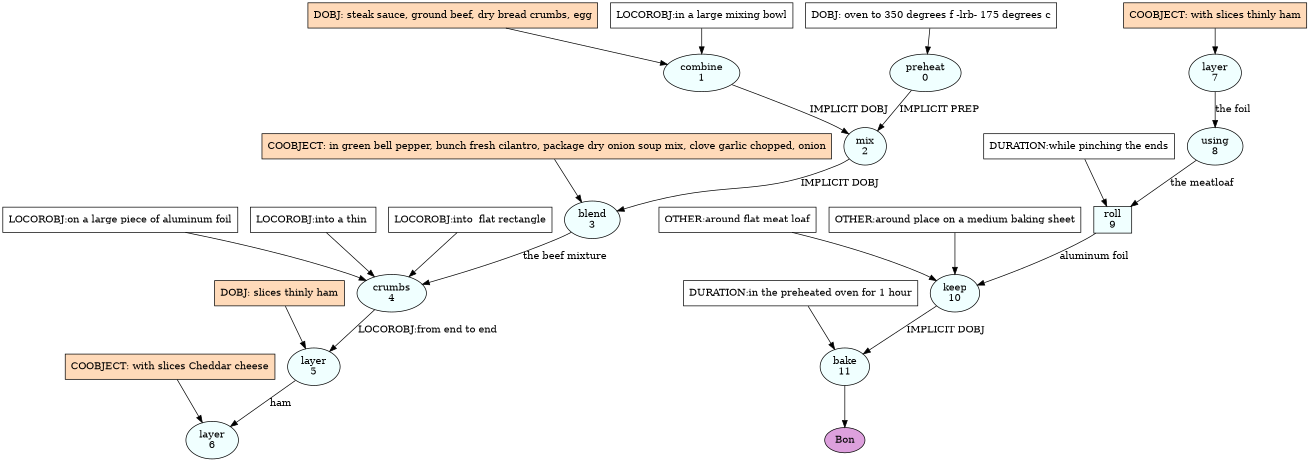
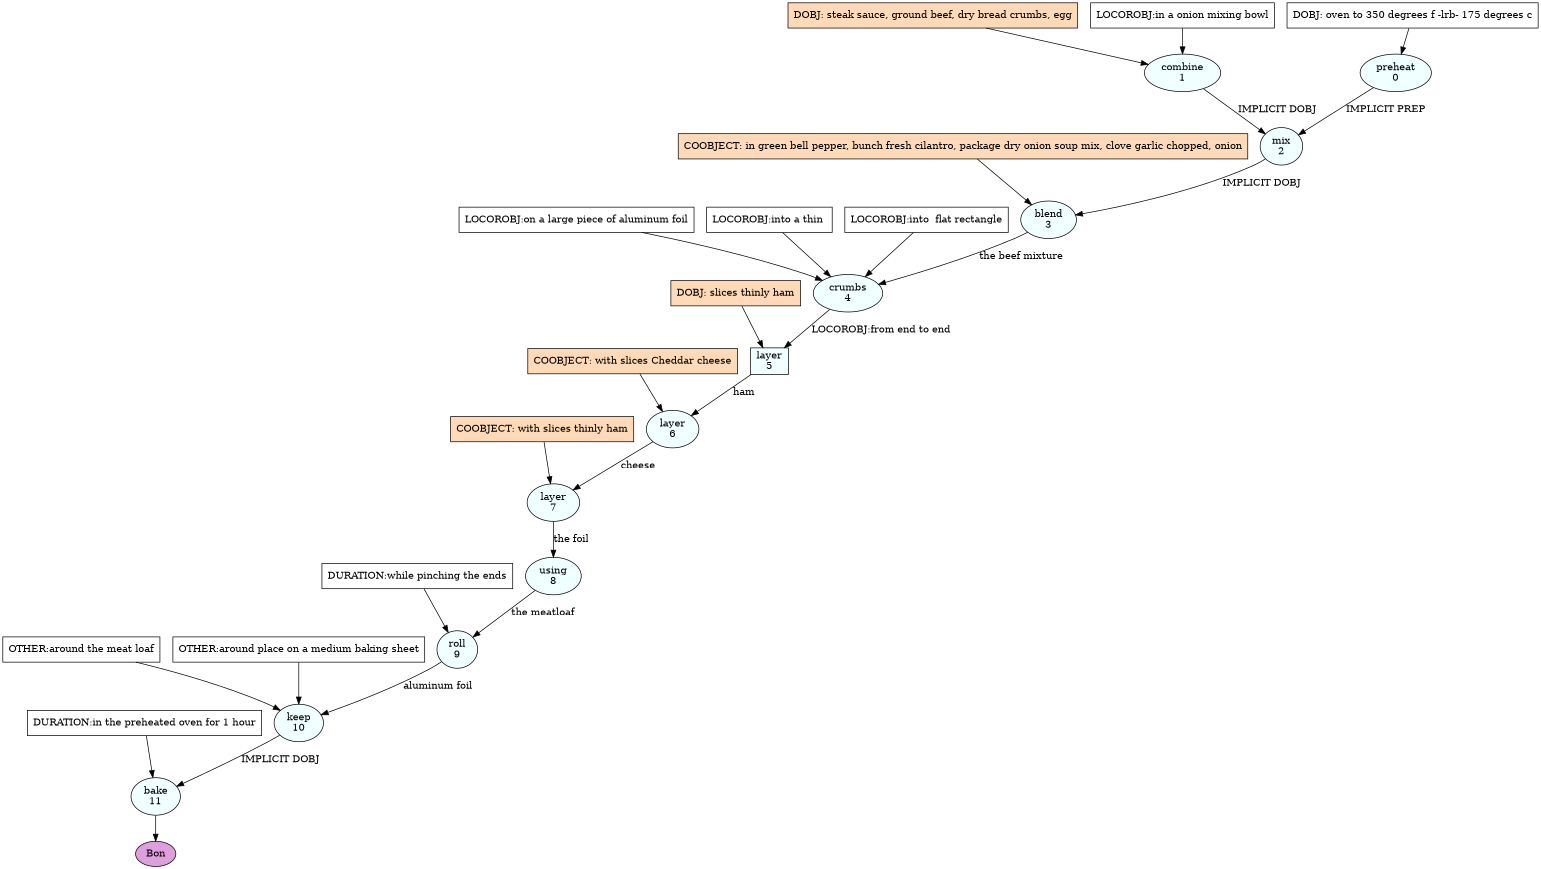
node "LOCOROBJ:in a large mixing bowl": label "LOCOROBJ:in a large mixing bowl" -> "LOCOROBJ:in a onion mixing bowl"
node "OTHER:around flat meat loaf": label "OTHER:around flat meat loaf" -> "OTHER:around the meat loaf"
node "roll 9": shape box -> ellipse
node "layer 5": shape ellipse -> box
edge "layer 6" -> "layer 7": added, label "cheese"
